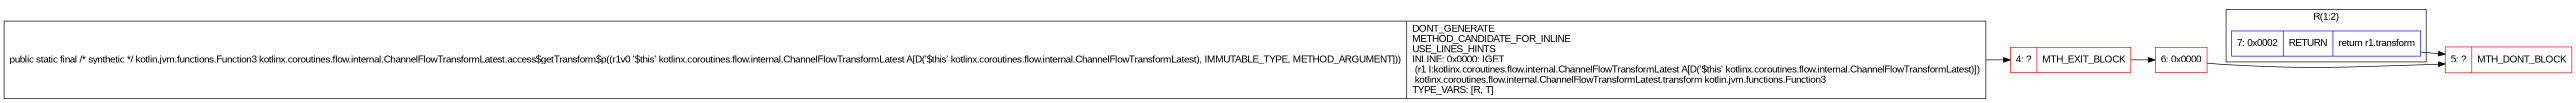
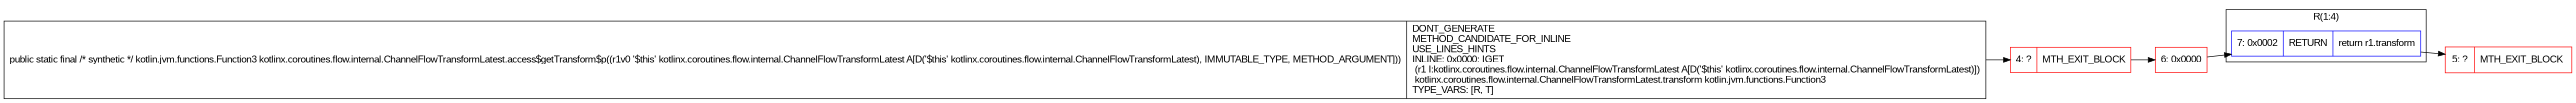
cluster "R(1:2)": label "R(1:2)" -> "R(1:4)"
node "5: ?": text "MTH_DONT_BLOCK" -> "MTH_EXIT_BLOCK"
edge "6: 0x0000" -> "5: ?": now "6: 0x0000" -> "7: 0x0002"
